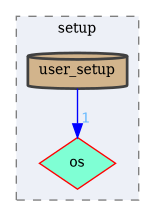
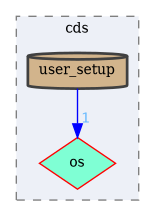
cluster "setup": label "setup" -> "cds"
